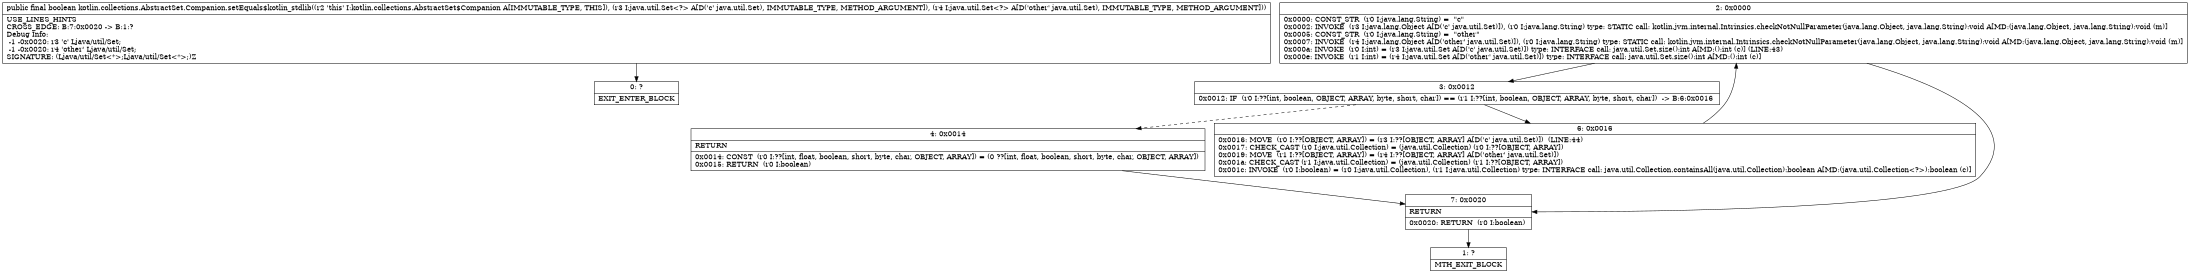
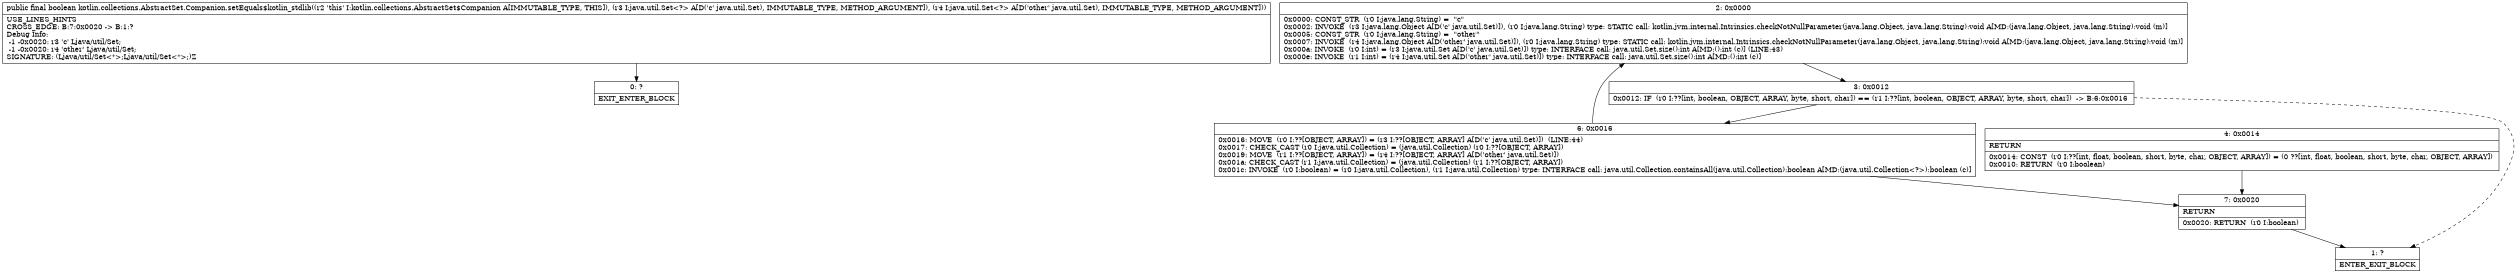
edge "3: 0x0012" -> "4: 0x0014": now "3: 0x0012" -> "1: ?"
node "4: 0x0014": text "0x0015: RETURN  (r0 I:boolean)" -> "0x0010: RETURN  (r0 I:boolean)"
edge "2: 0x0000" -> "7: 0x0020": now "6: 0x0016" -> "7: 0x0020"
node "1: ?": text "MTH_EXIT_BLOCK" -> "ENTER_EXIT_BLOCK"
